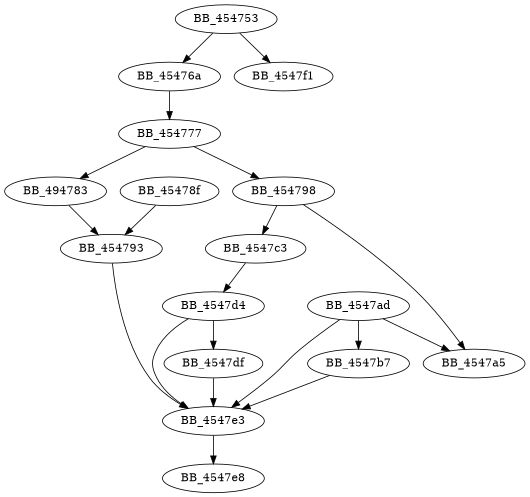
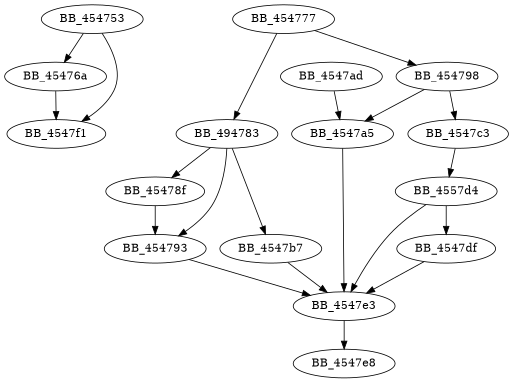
edge "BB_45476a" -> "BB_454777": now "BB_45476a" -> "BB_4547f1"
edge "BB_494783" -> "BB_45478f": added
node "BB_4547d4": label "BB_4547d4" -> "BB_4557d4"
edge "BB_4547ad" -> "BB_4547b7": now "BB_494783" -> "BB_4547b7"
edge "BB_4547ad" -> "BB_4547e3": now "BB_4547a5" -> "BB_4547e3"
